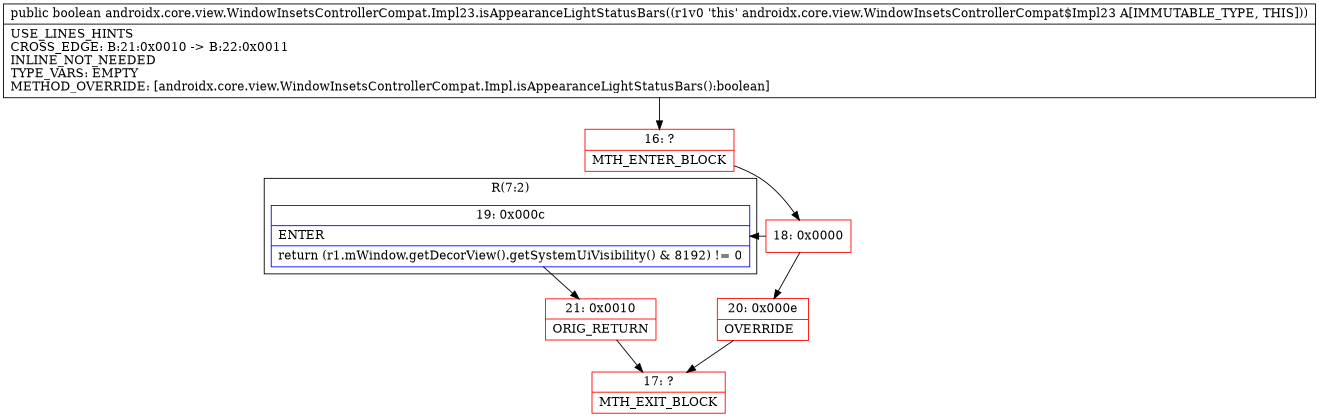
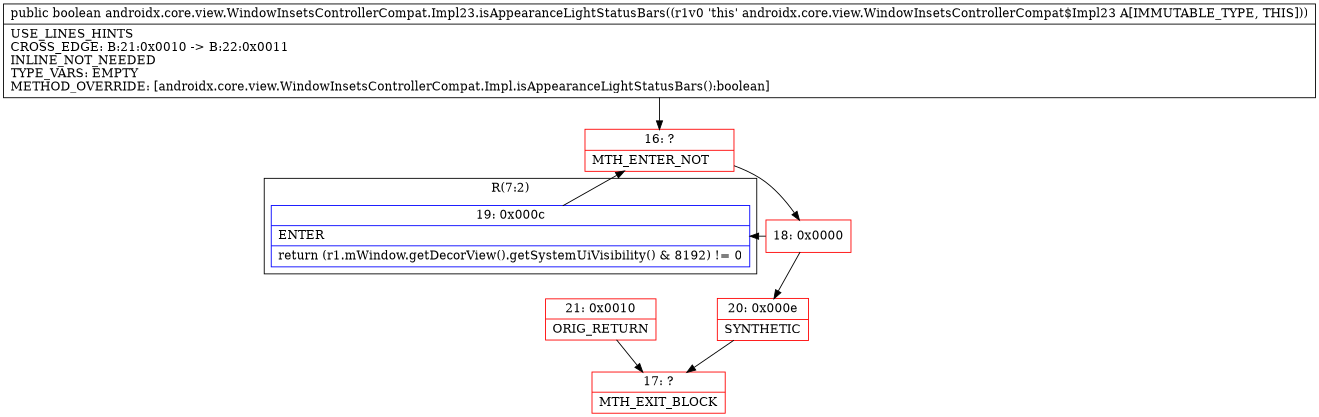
node "16: ?": text "MTH_ENTER_BLOCK" -> "MTH_ENTER_NOT"
edge "19: 0x000c" -> "21: 0x0010": now "19: 0x000c" -> "16: ?"
node "20: 0x000e": text "OVERRIDE" -> "SYNTHETIC"
